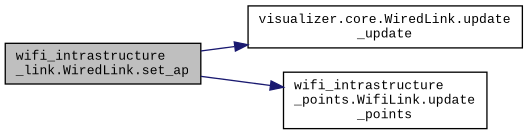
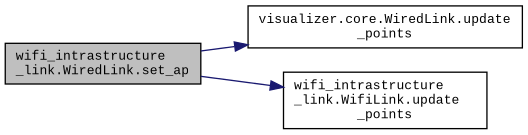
node "visualizer.core.WiredLink.update _update": label "visualizer.core.WiredLink.update _update" -> "visualizer.core.WiredLink.update _points"
node "wifi_intrastructure _points.WifiLink.update _points": label "wifi_intrastructure _points.WifiLink.update _points" -> "wifi_intrastructure _link.WifiLink.update _points"
